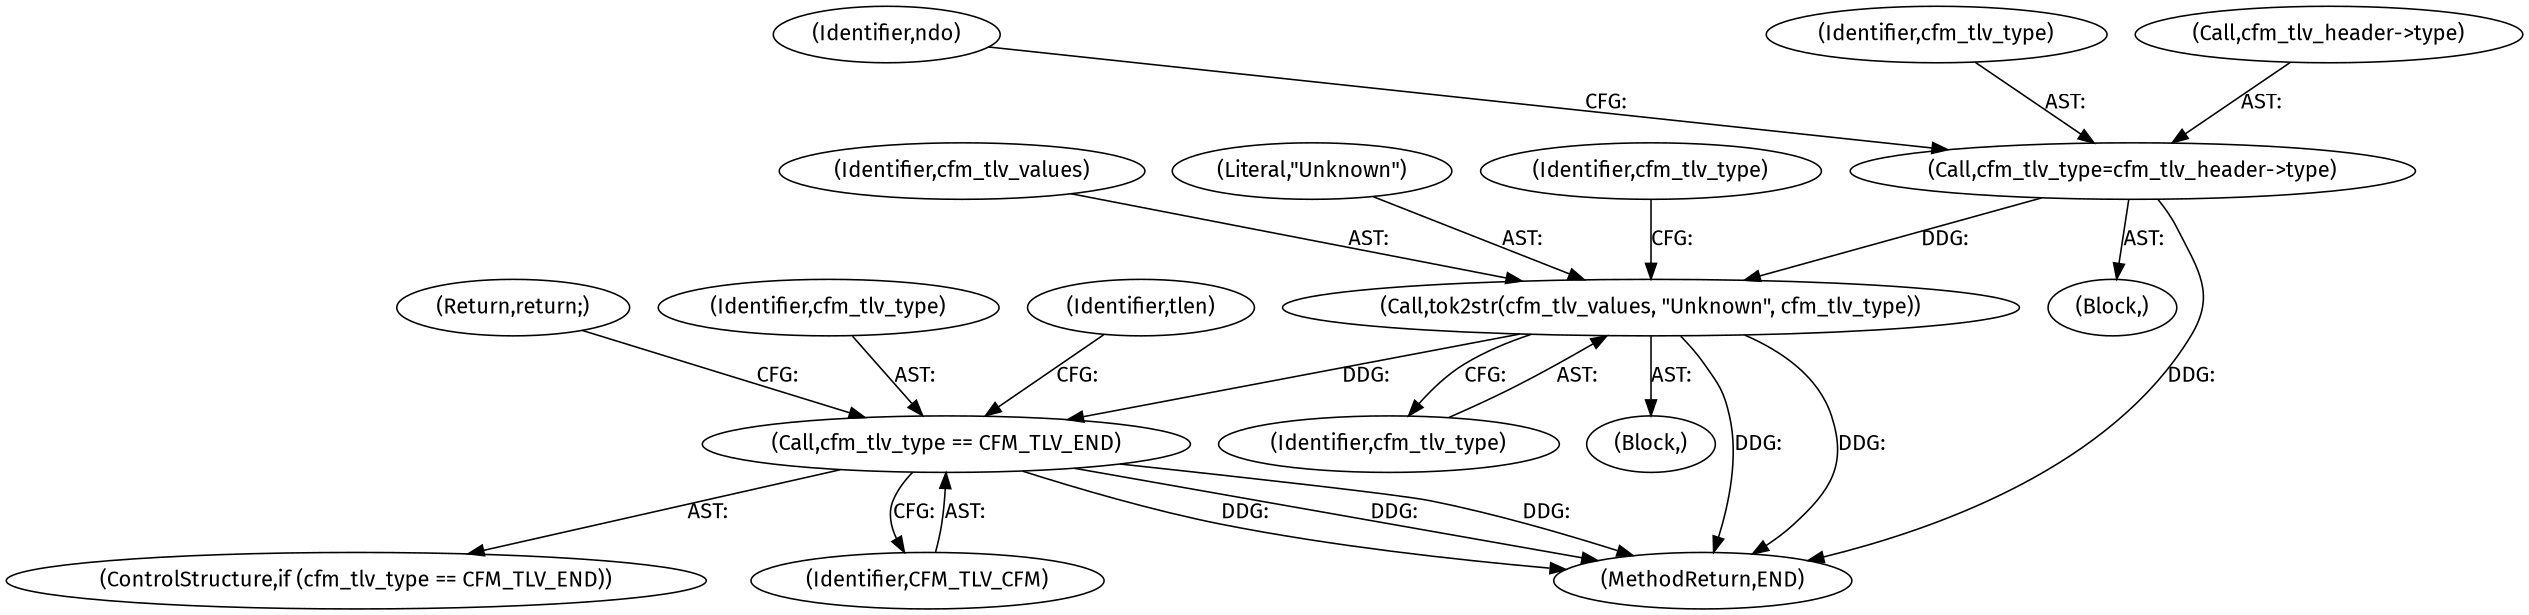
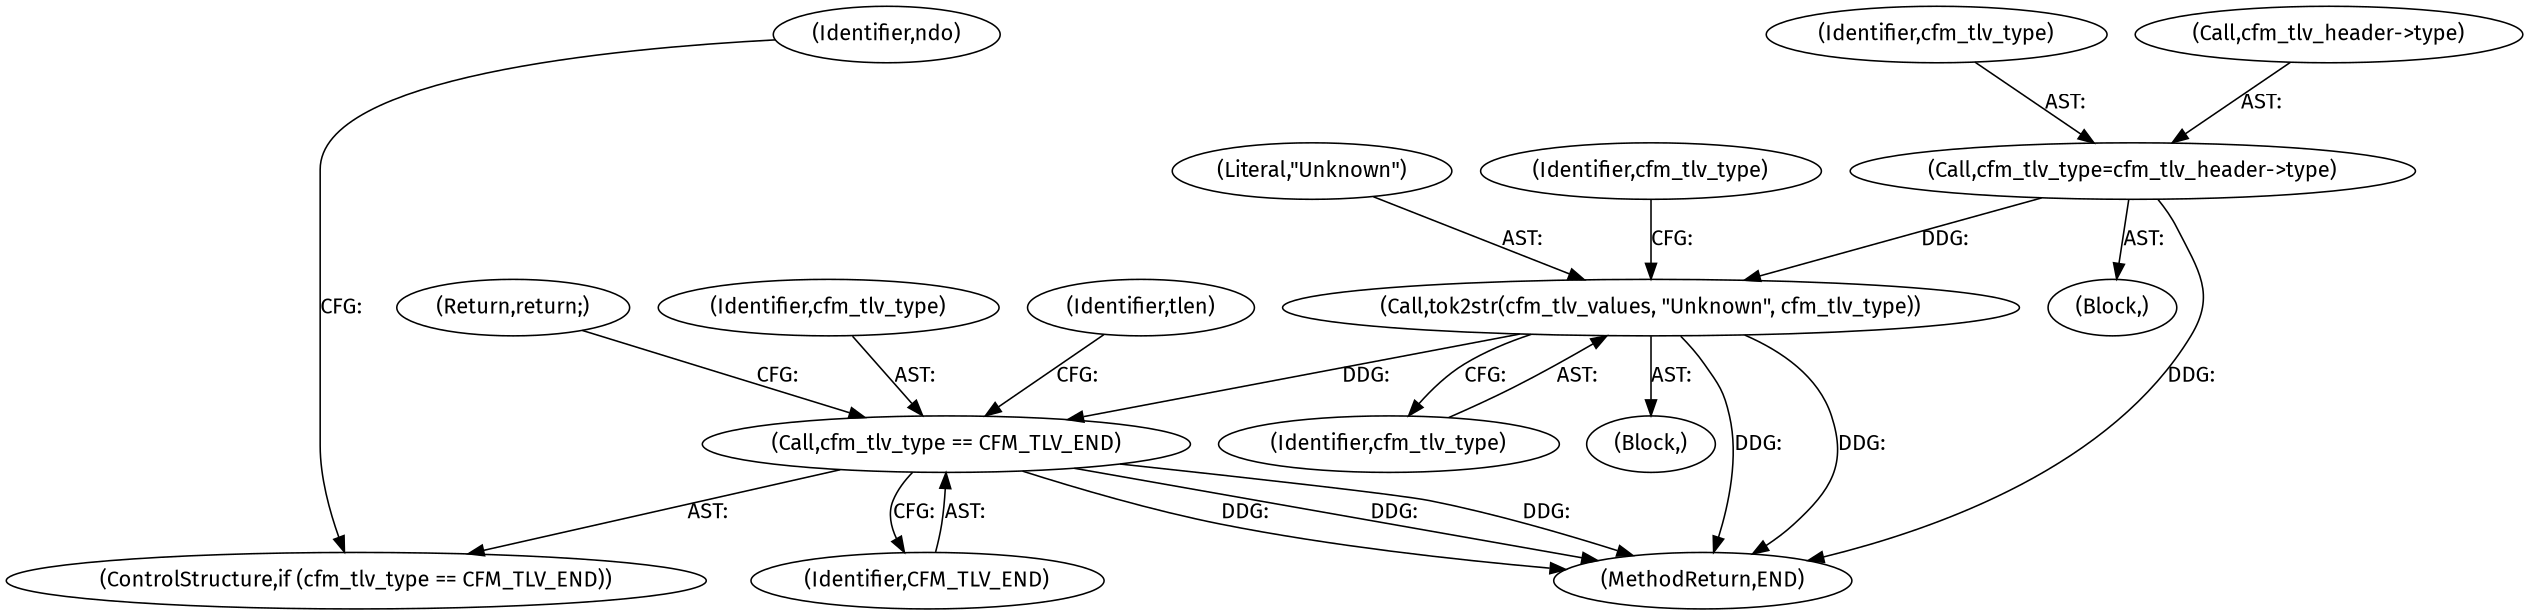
edge "(Identifier,ndo)" -> "(Call,cfm_tlv_type=cfm_tlv_header->type)": now "(Identifier,ndo)" -> "(ControlStructure,if (cfm_tlv_type == CFM_TLV_END))"
node "(Identifier,cfm_tlv_values)": removed
node "(Identifier,CFM_TLV_CFM)": label "(Identifier,CFM_TLV_CFM)" -> "(Identifier,CFM_TLV_END)"
